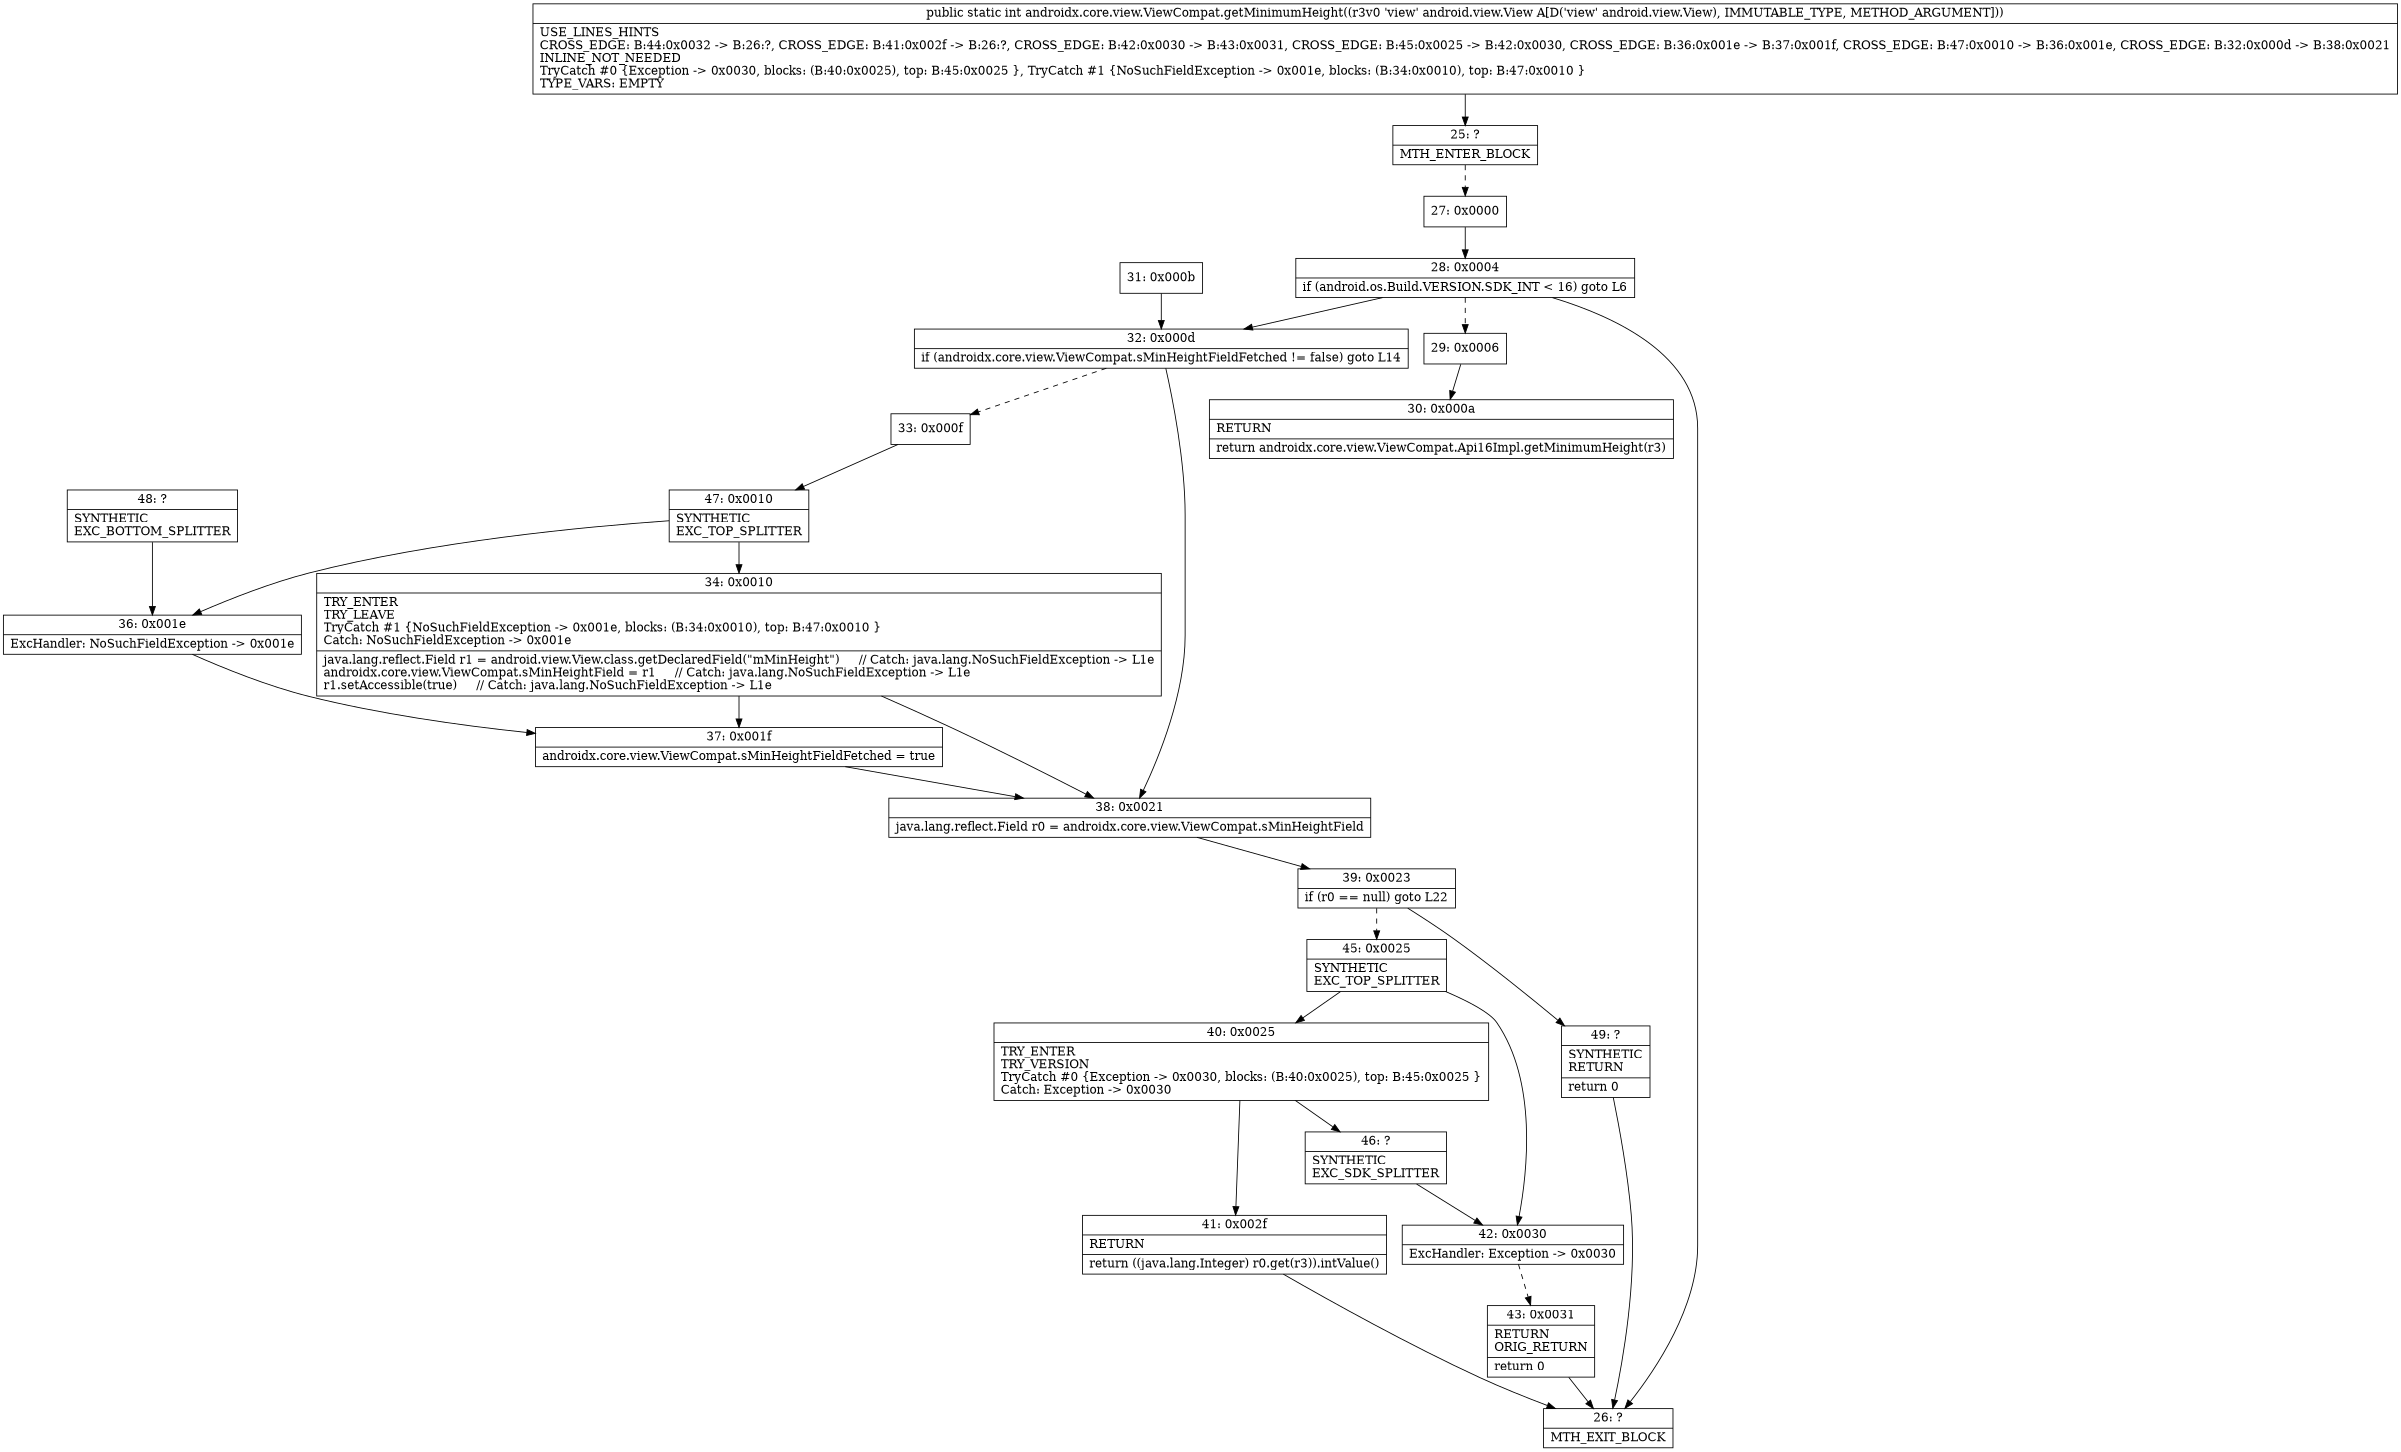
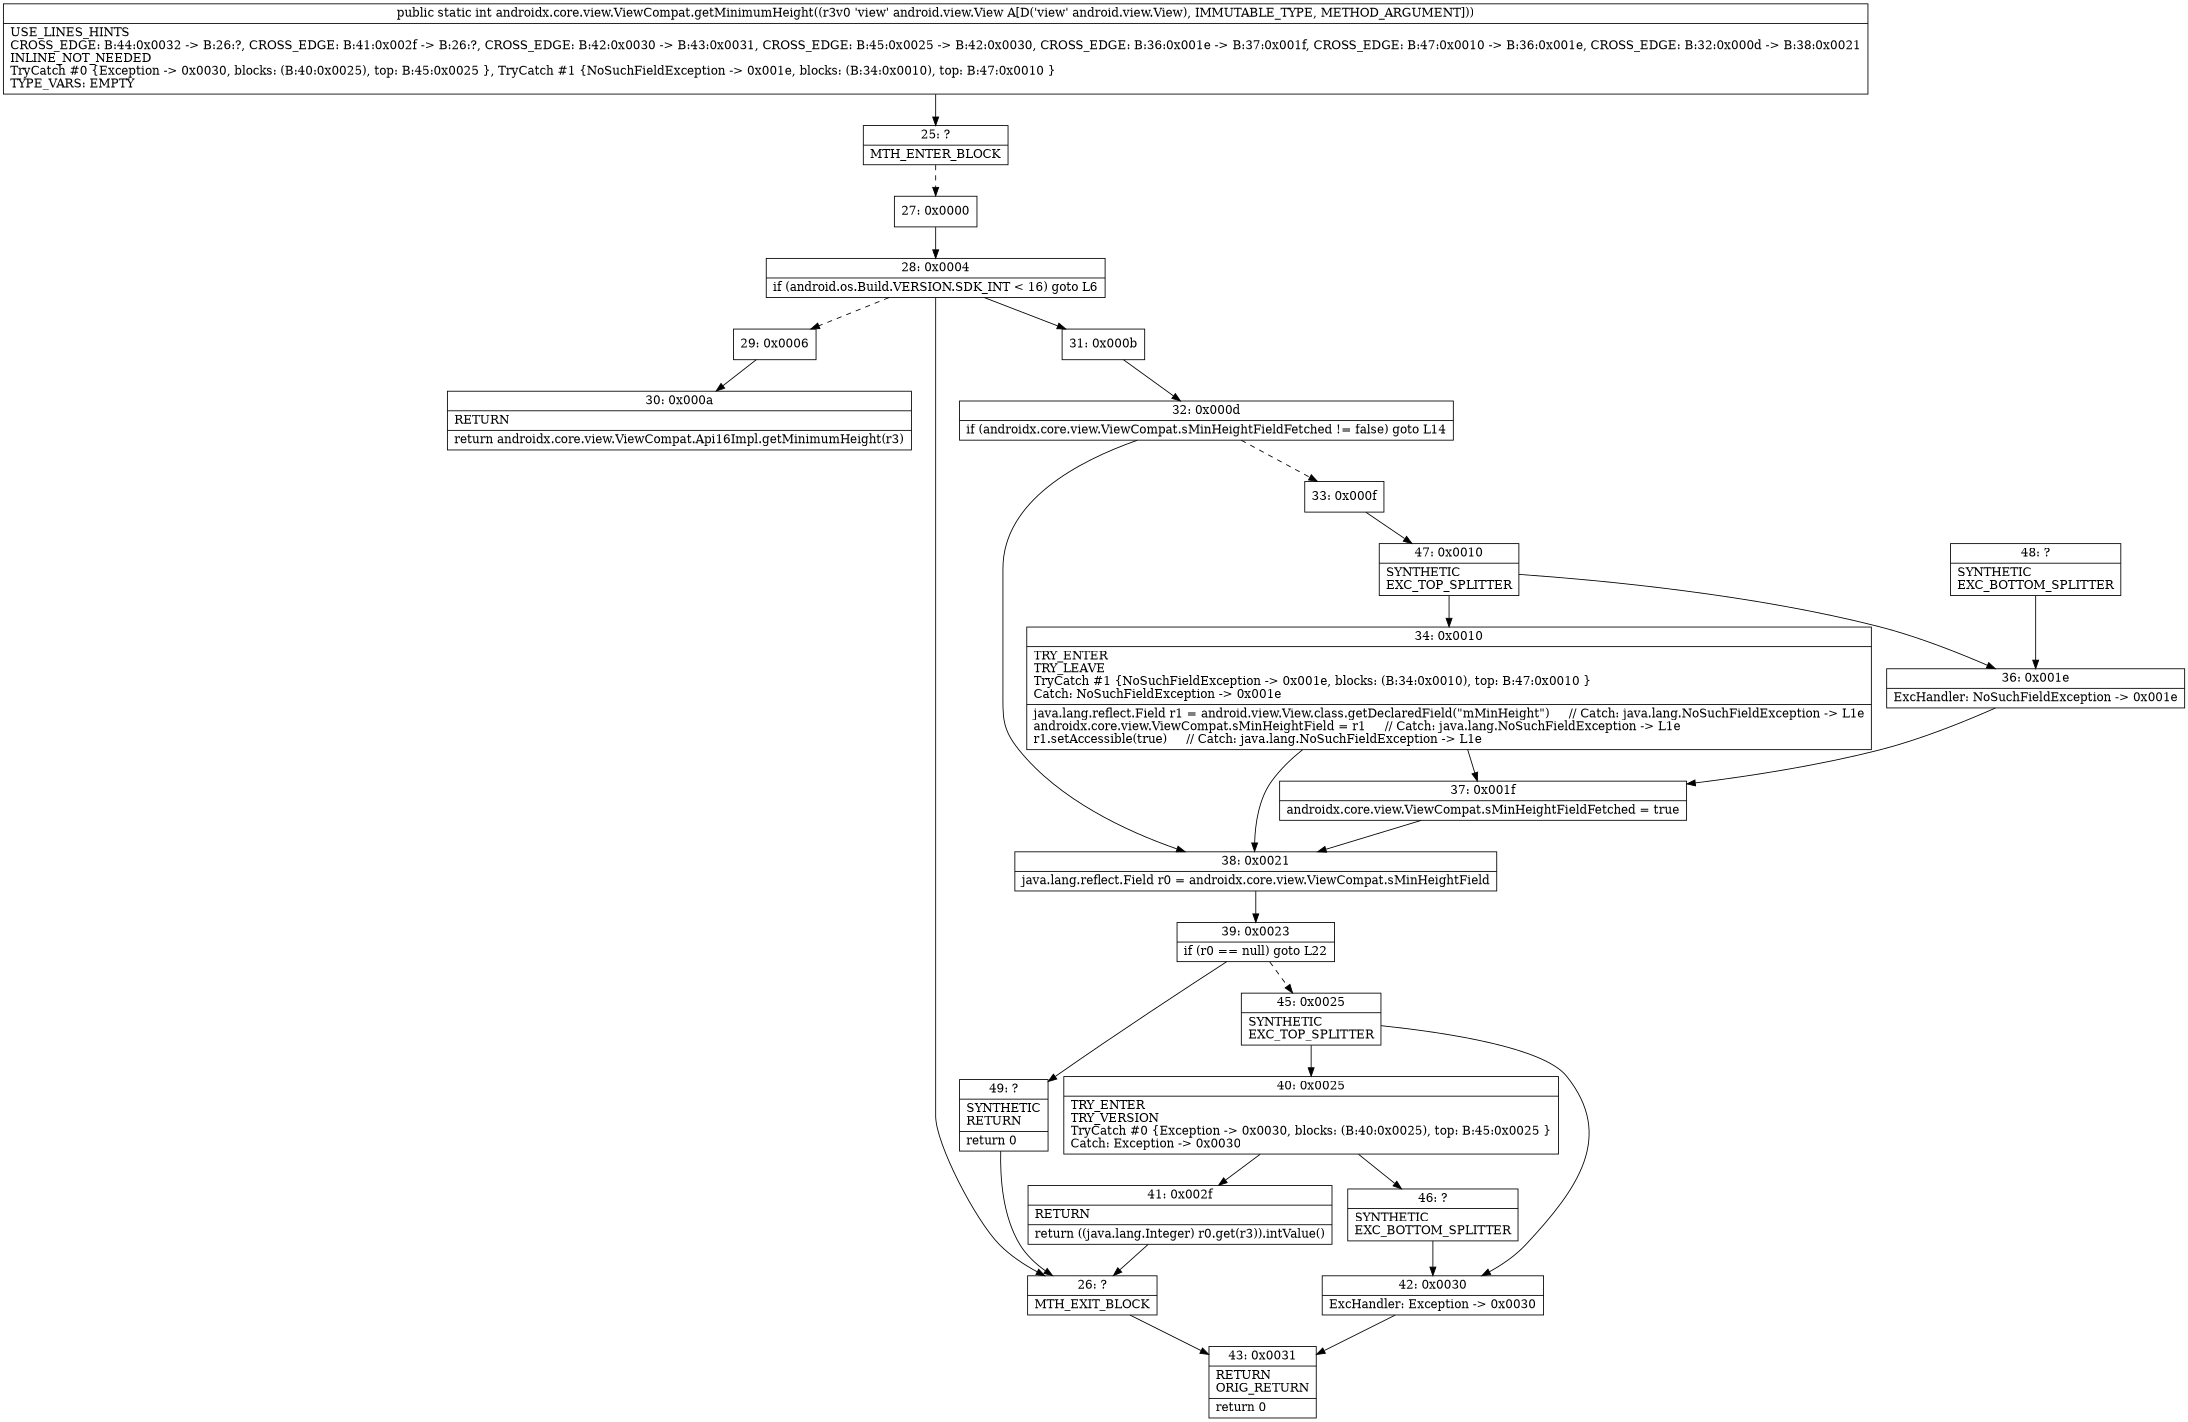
edge "28: 0x0004" -> "32: 0x000d": now "28: 0x0004" -> "31: 0x000b"
node "46: ?": text "EXC_SDK_SPLITTER" -> "EXC_BOTTOM_SPLITTER"
edge "42: 0x0030" -> "43: 0x0031": style dashed -> solid
edge "43: 0x0031" -> "26: ?": reversed
